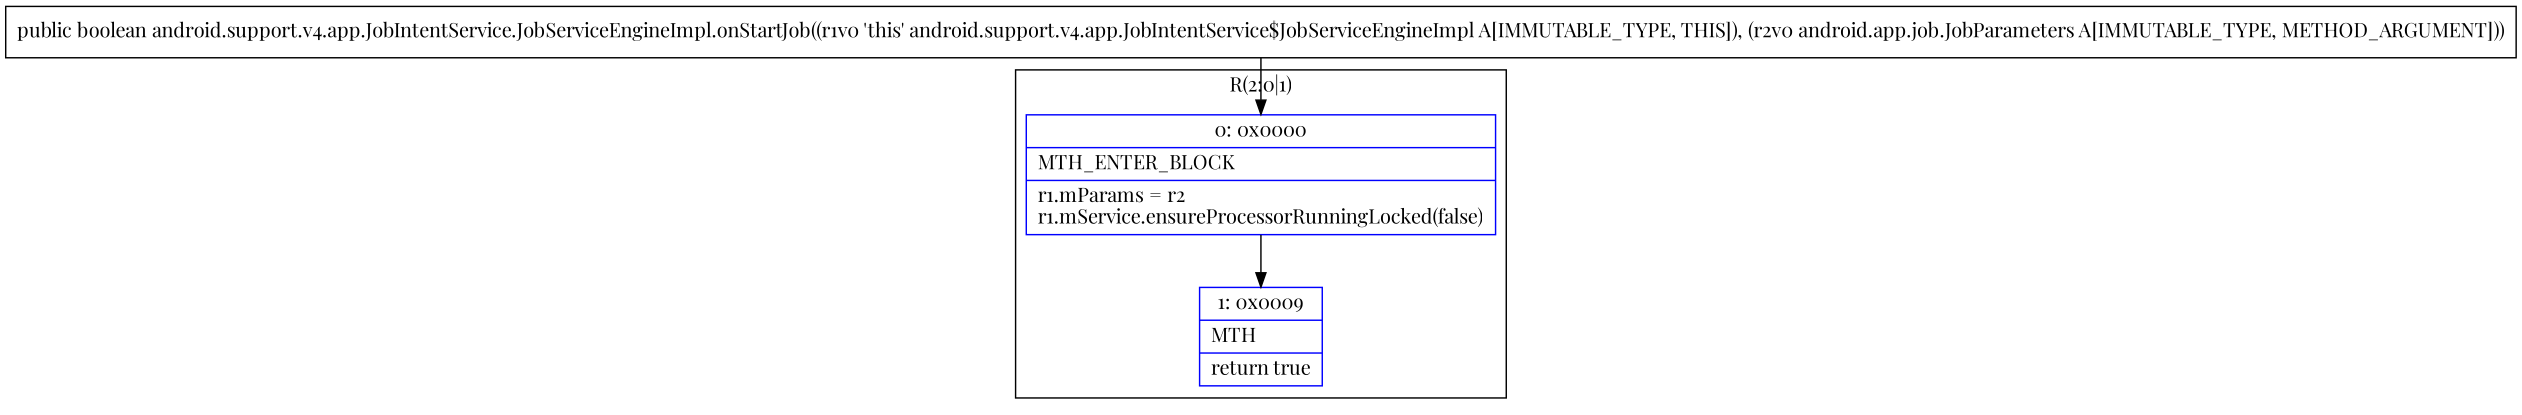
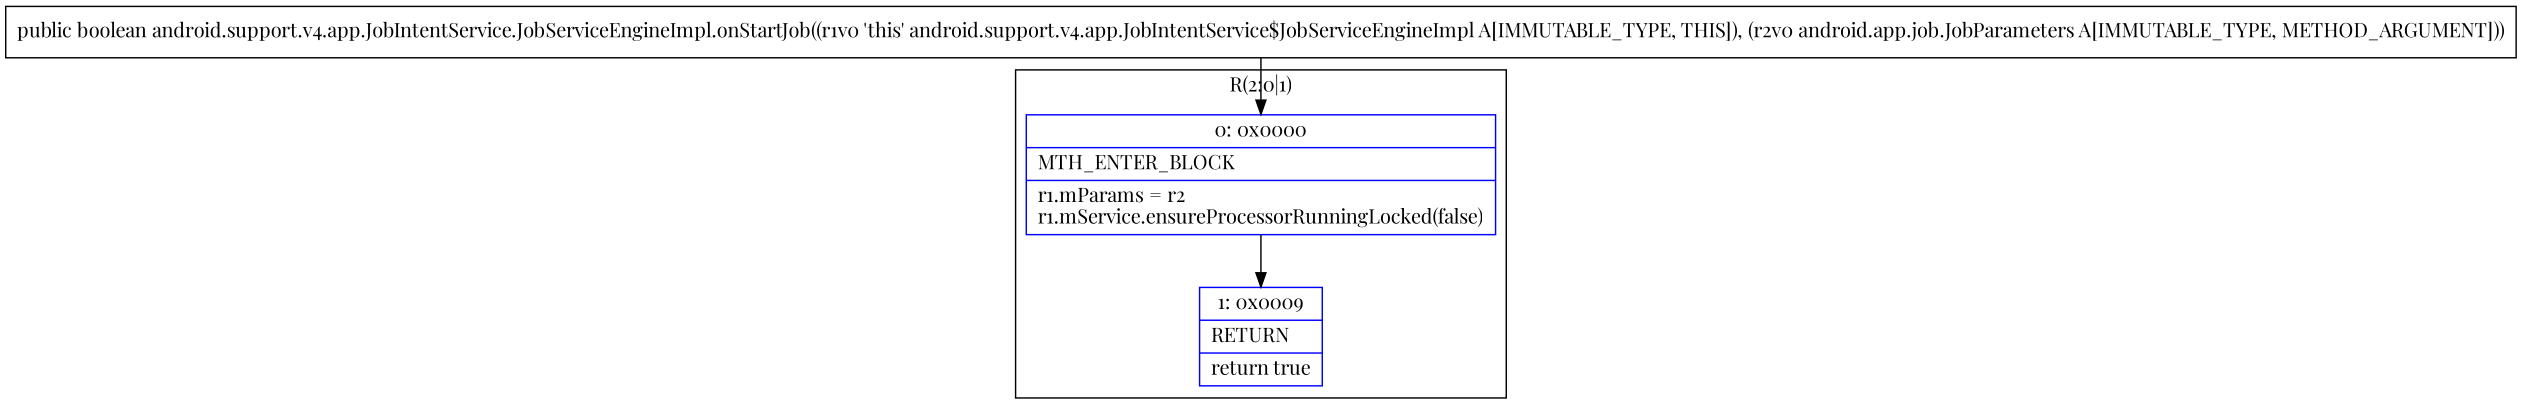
node "1: 0x0009": text "MTH" -> "RETURN"
